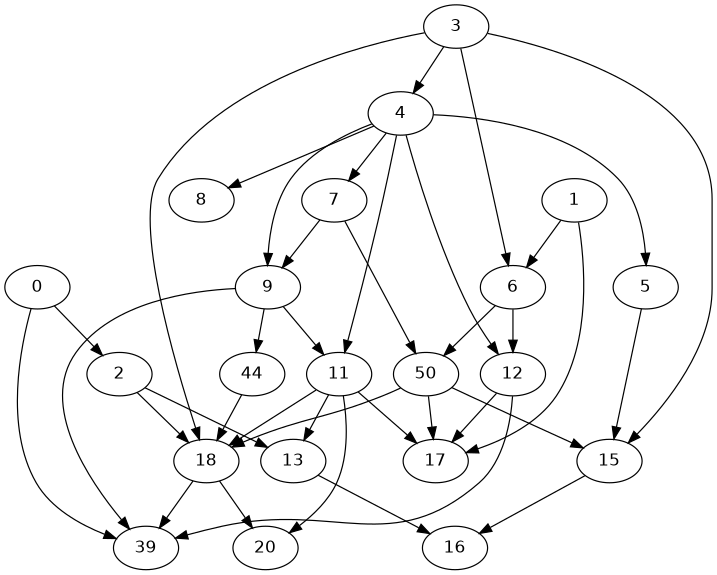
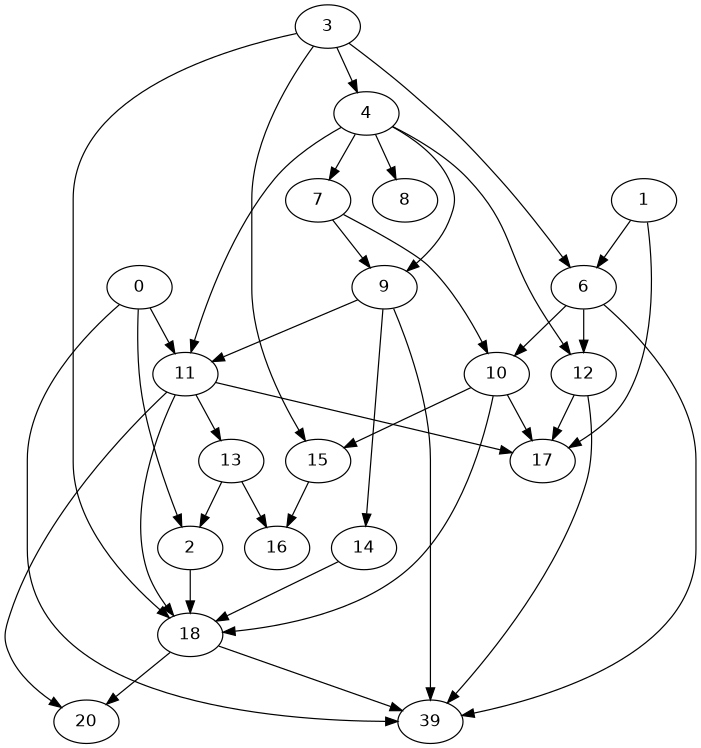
node "5": removed
edge "0" -> "11": added
node "44": label "44" -> "14"
node "50": label "50" -> "10"
edge "2" -> "13": reversed
edge "6" -> "39": added
